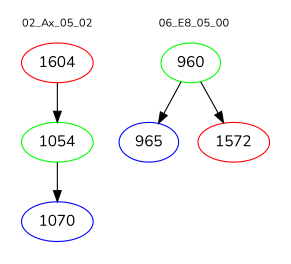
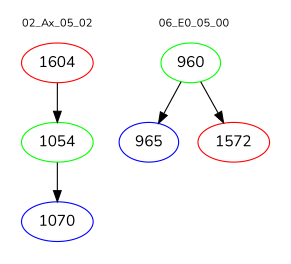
cluster "06_E8_05_00": label "06_E8_05_00" -> "06_E0_05_00"
